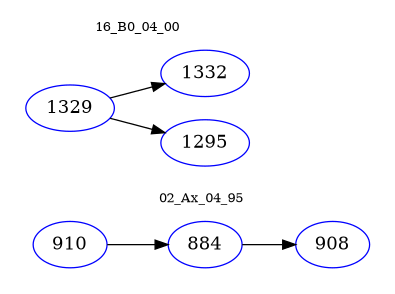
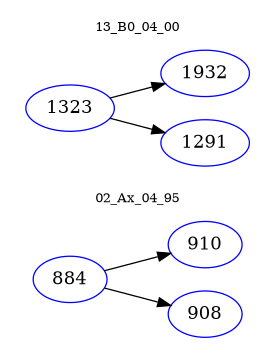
cluster "16_B0_04_00": label "16_B0_04_00" -> "13_B0_04_00"
node "1332": label "1332" -> "1932"
node "1329": label "1329" -> "1323"
node "1295": label "1295" -> "1291"
edge "910" -> "884": reversed
